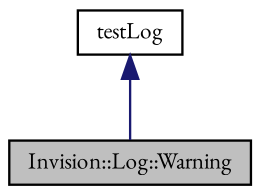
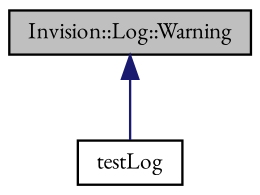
edge "Invision::Log::Warning" -> "testLog": reversed
